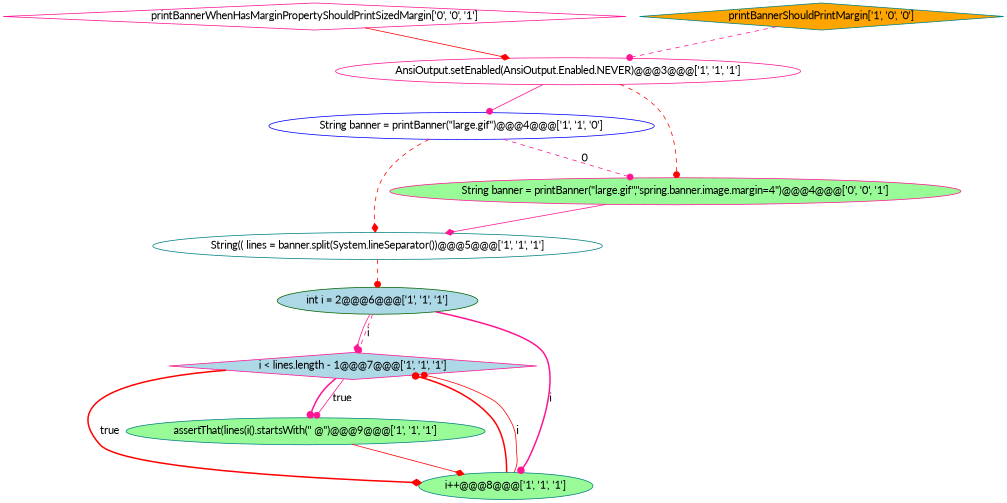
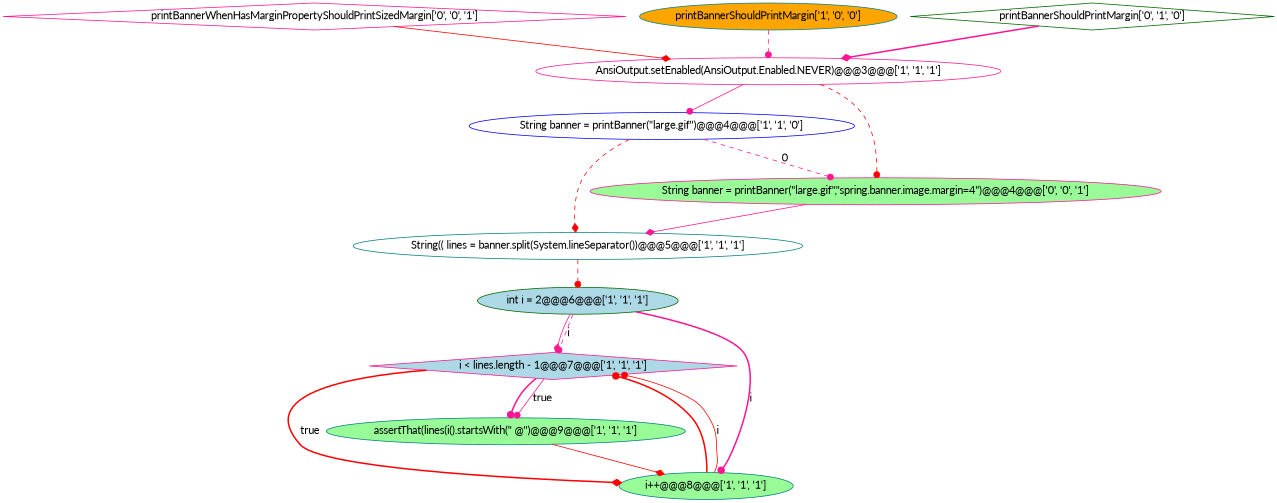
node "printBannerShouldPrintMargin['1', '0', '0']": shape diamond -> ellipse
node "printBannerShouldPrintMargin['0', '1', '0']": added
